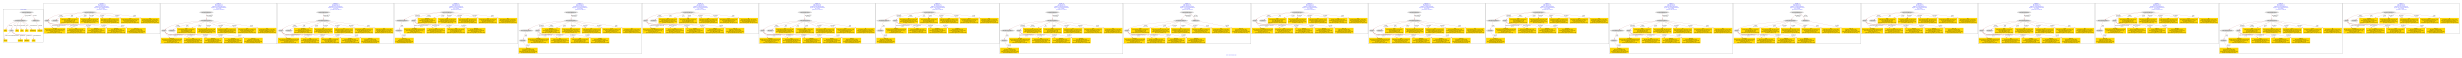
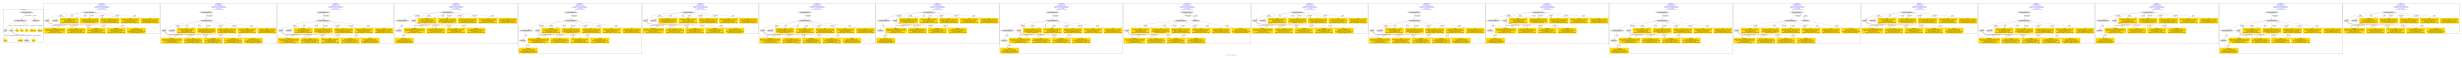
node "made": fillcolor gold -> lightgray
node "deathDate": fillcolor gold -> lightgray
